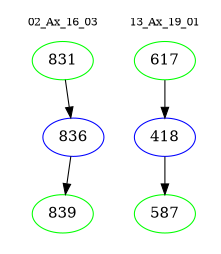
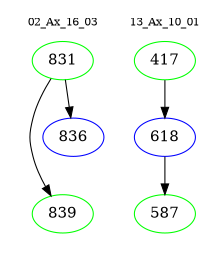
cluster "13_Ax_19_01": label "13_Ax_19_01" -> "13_Ax_10_01"
node "617": label "617" -> "417"
node "418": label "418" -> "618"
edge "836" -> "839": now "831" -> "839"
